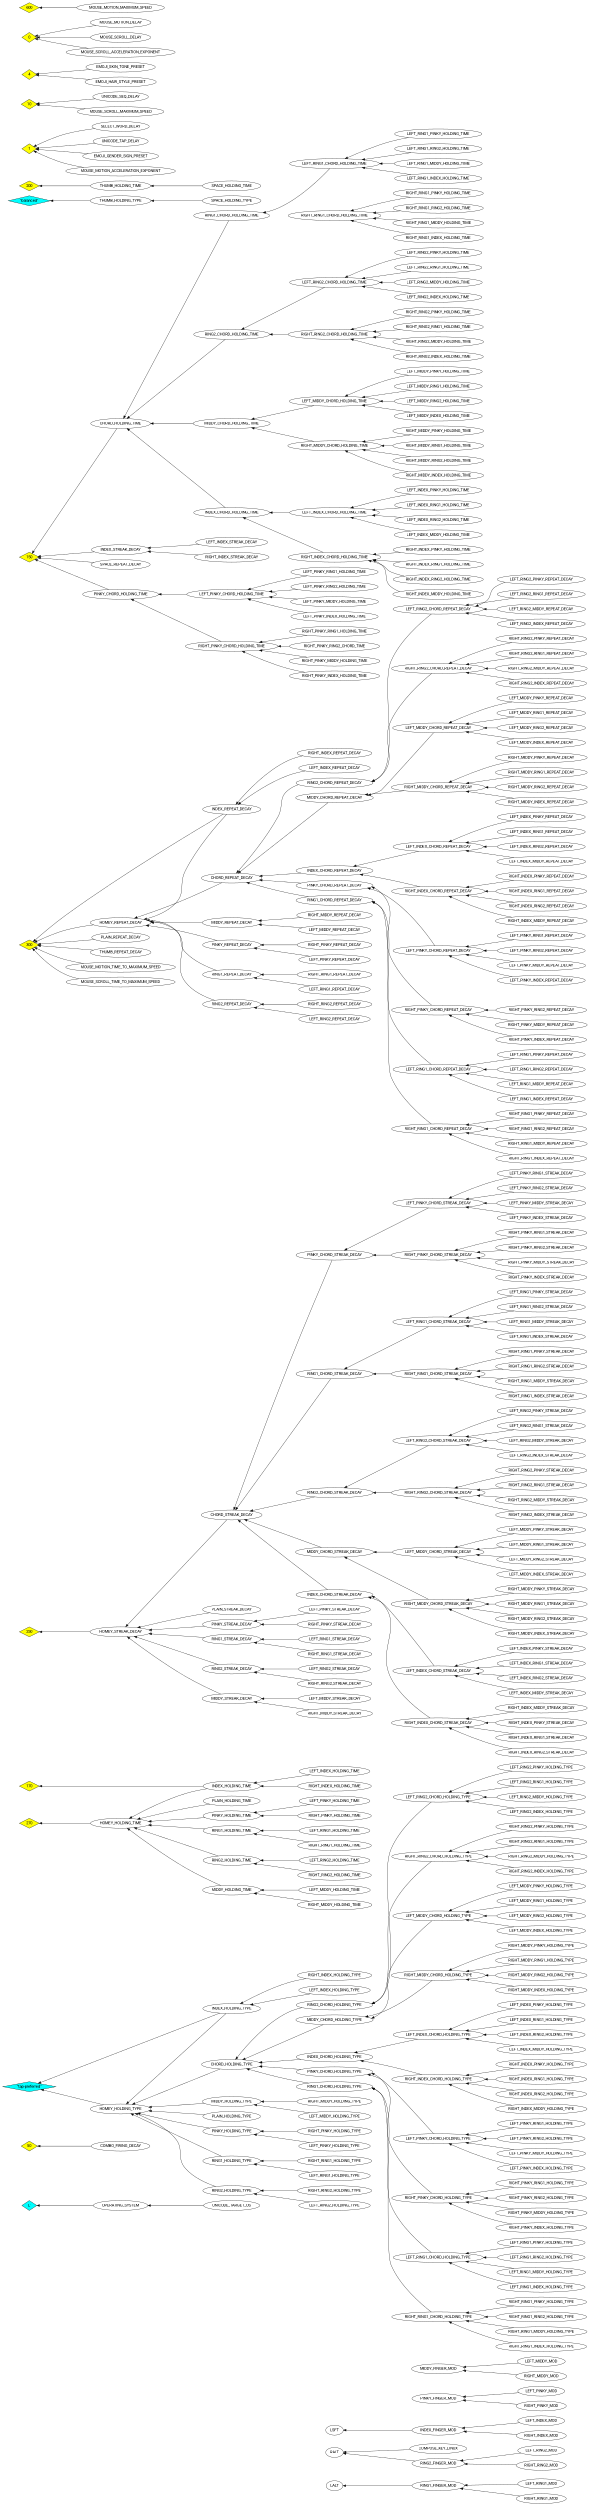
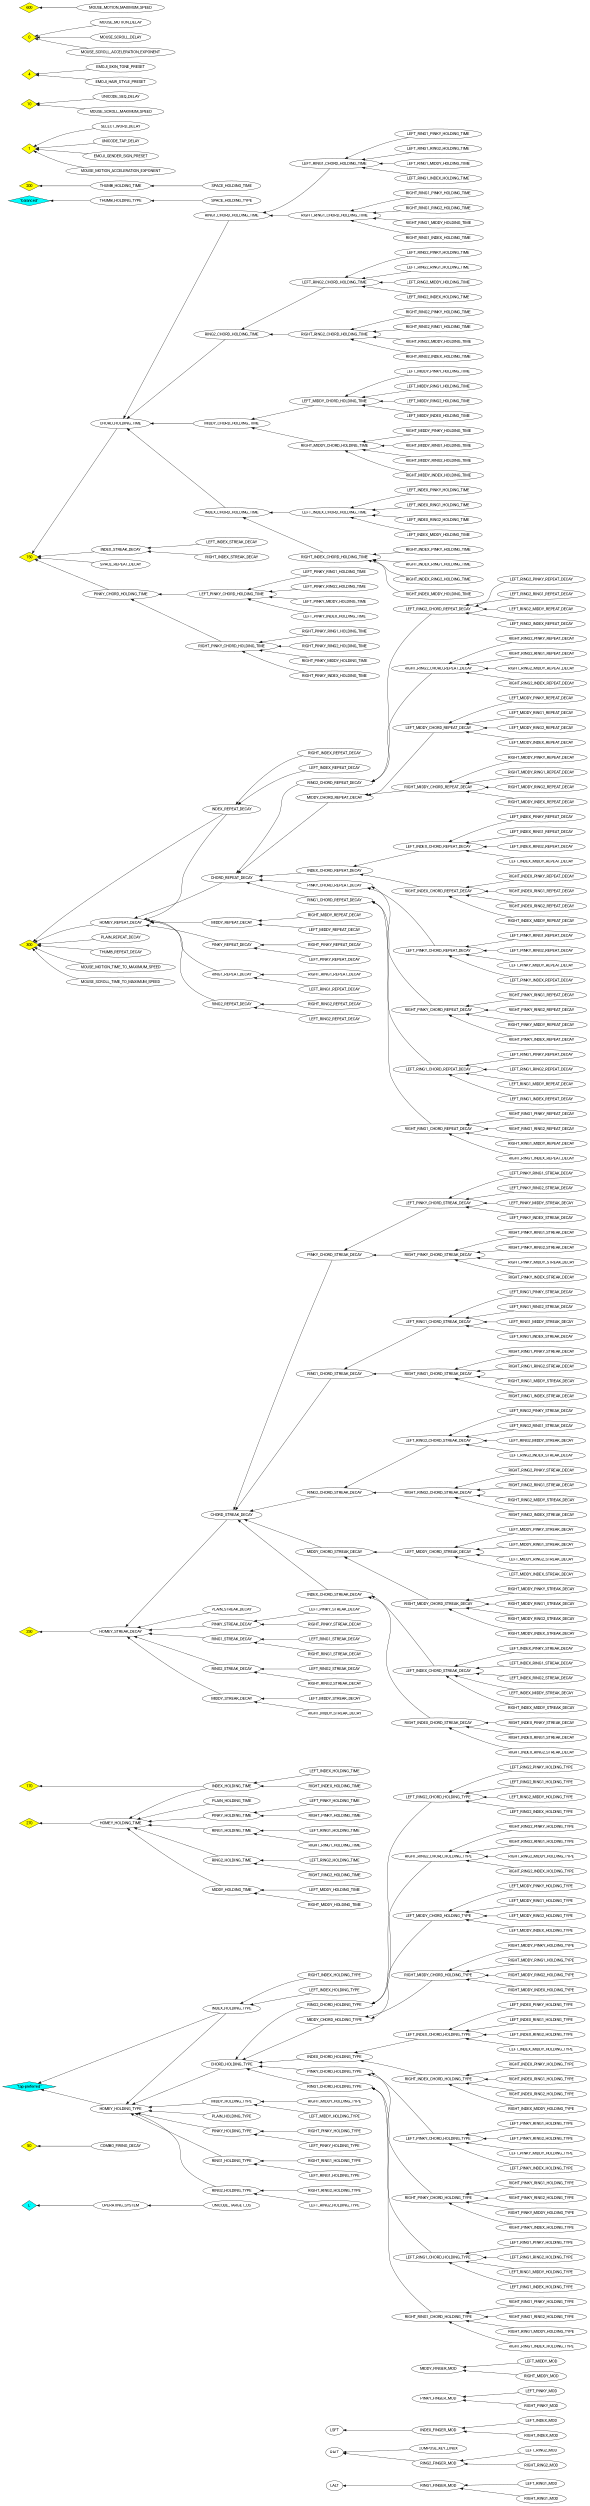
edge "RIGHT_RING1_CHORD_HOLDING_TIME" -> "RING1_CHORD_HOLDING_TIME": added
node "RIGHT_PINKY_RING2_CHORD_TIME": label "RIGHT_PINKY_RING2_CHORD_TIME" -> "RIGHT_PINKY_RING2_HOLDING_TIME"
node "RIGHT_PINKY_RING1_REPEAT_DECAY": added
edge "RIGHT_INDEX_MIDDY_STREAK_DECAY" -> "RIGHT_INDEX_CHORD_STREAK_DECAY": now "RIGHT_INDEX_MIDDY_STREAK_DECAY" -> "LEFT_INDEX_CHORD_STREAK_DECAY"
